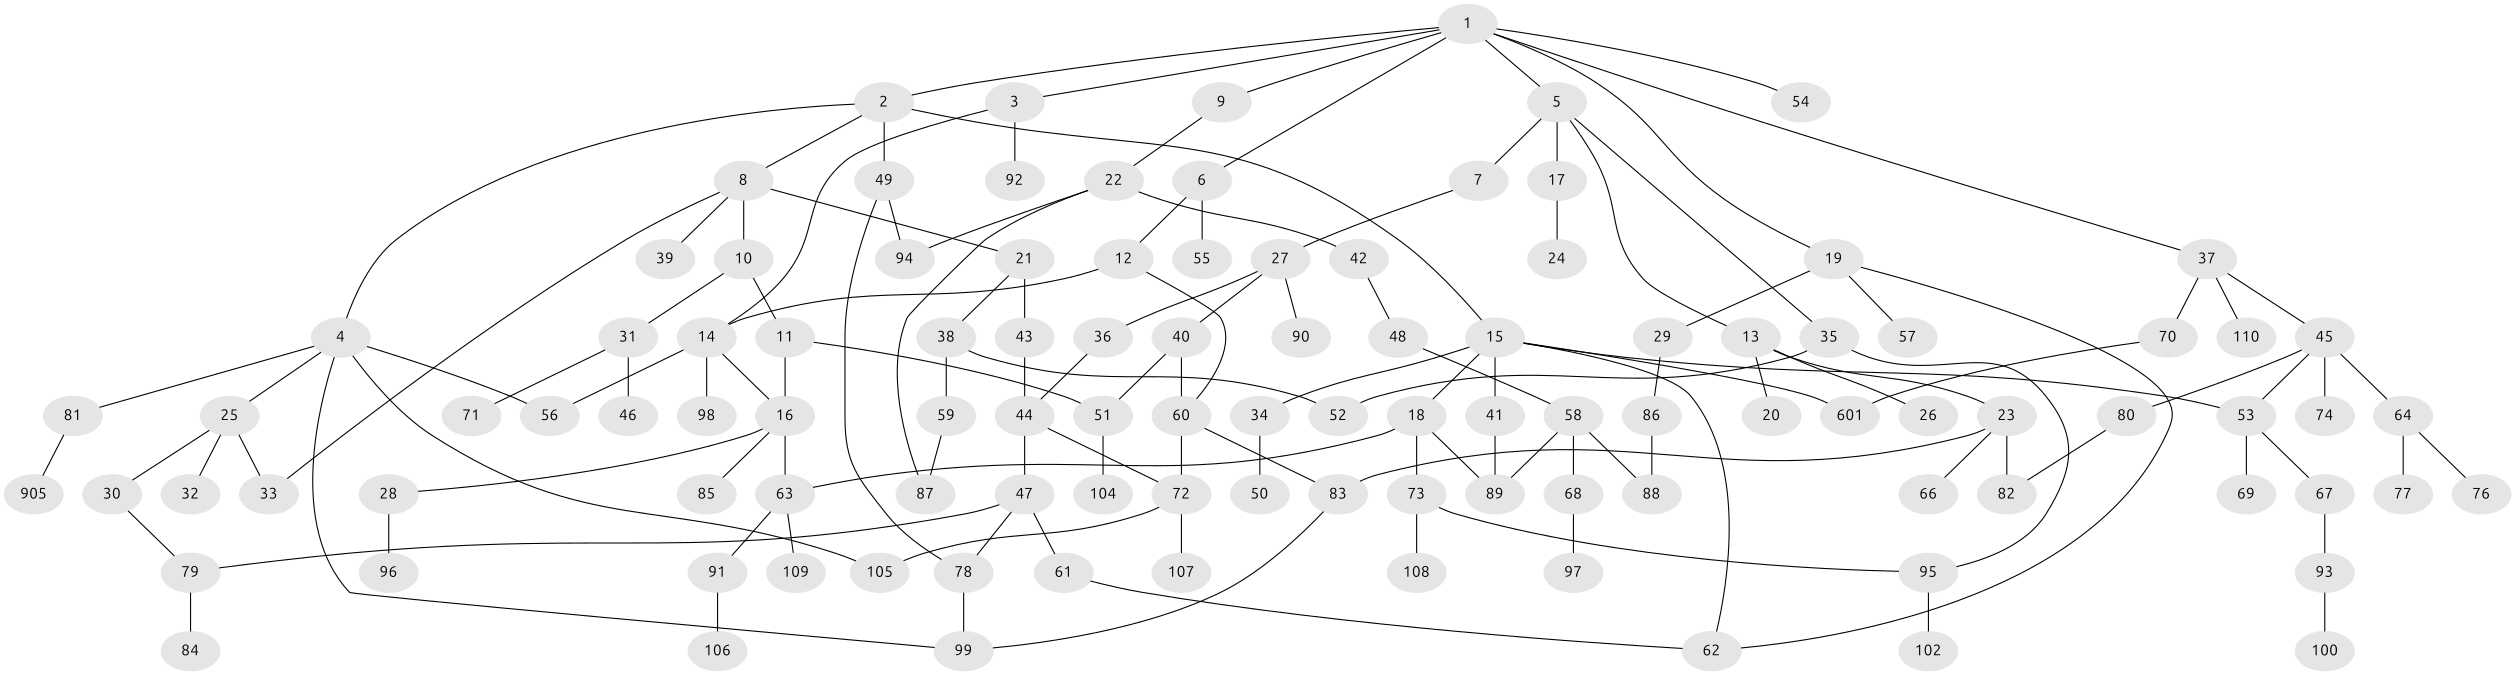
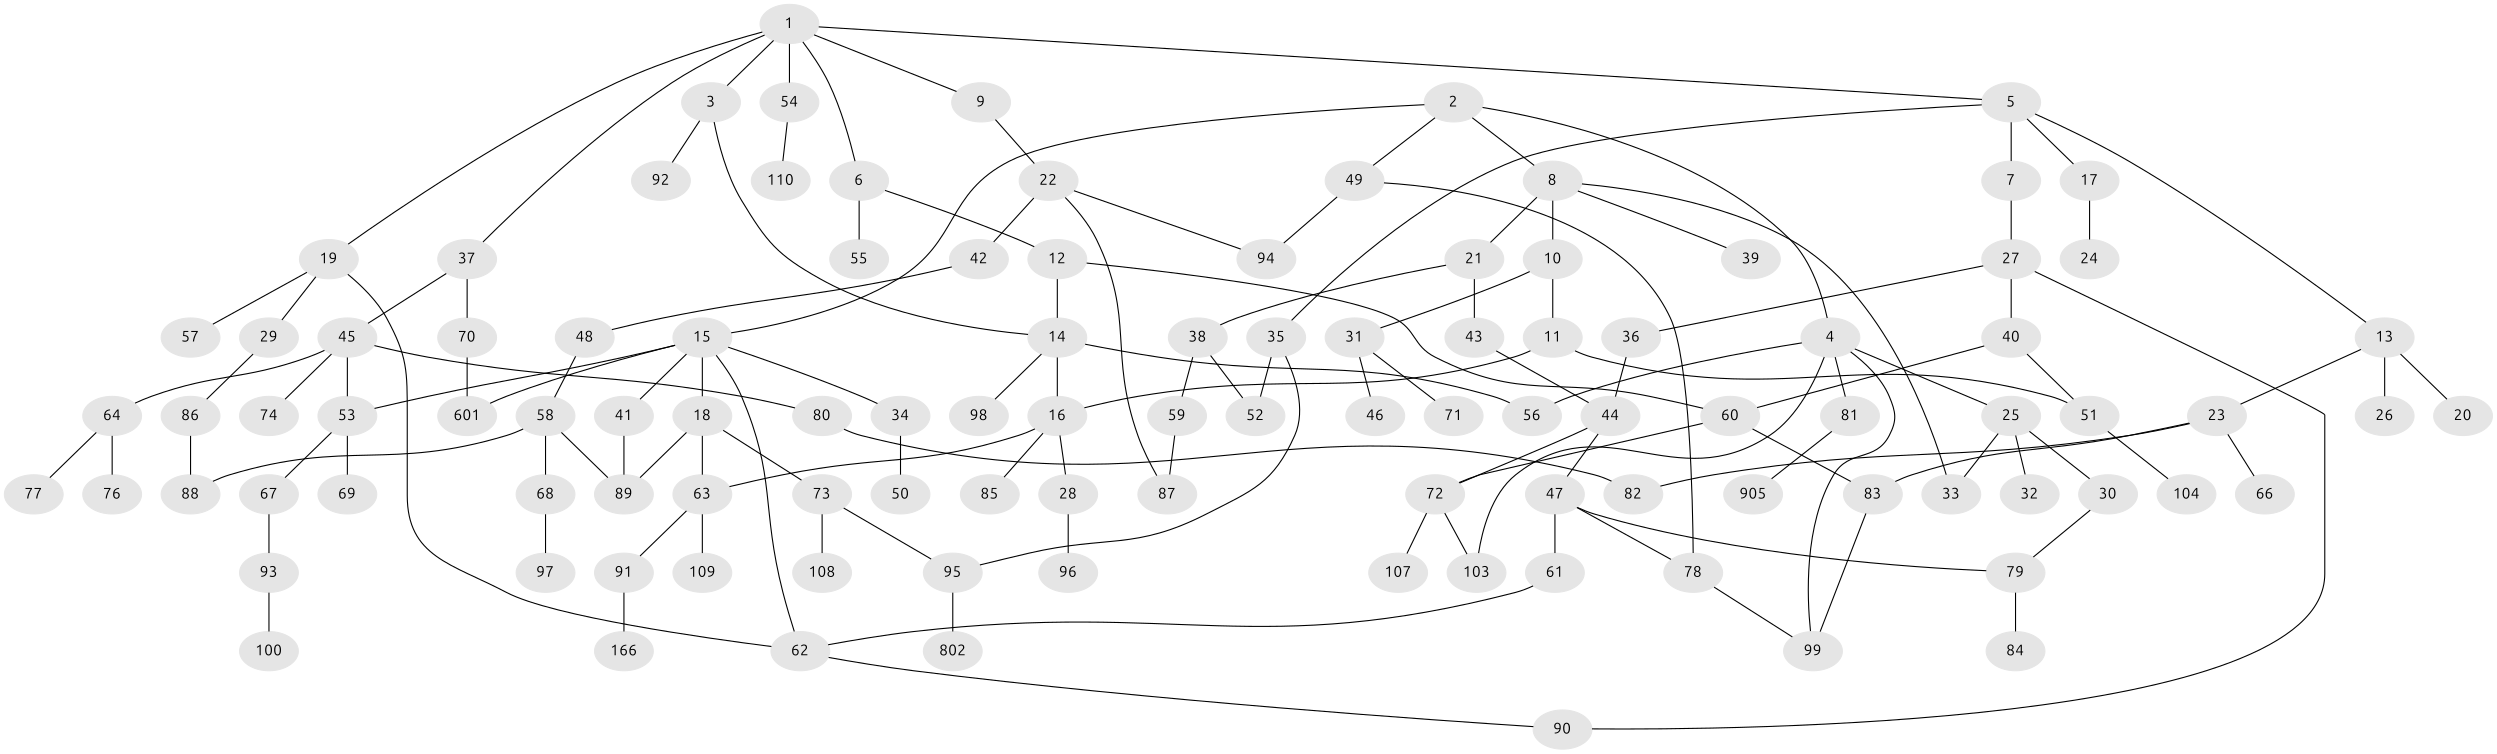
edge "1" -- "2": removed
edge "37" -- "110": now "54" -- "110"
node "105": label "105" -> "103"
node "106": label "106" -> "166"
node "102": label "102" -> "802"
edge "62" -- "90": added
